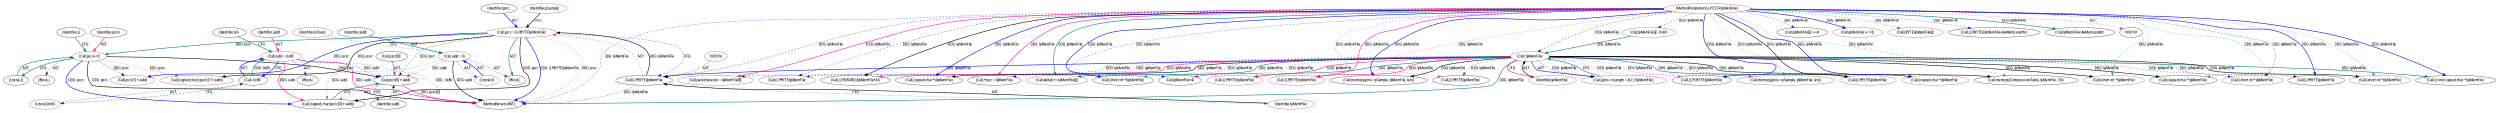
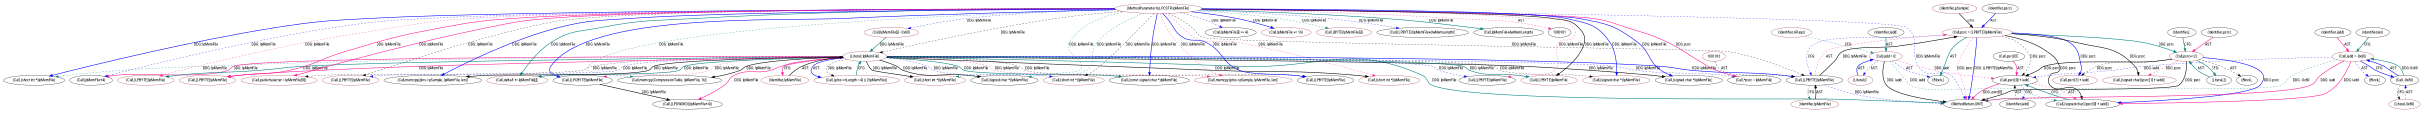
edge "(MethodParameterIn,LPCSTR lpMemFile)" -> "(Call,(LPDWORD)(lpMemFile+4))": now "(Call,(LPCBYTE)lpMemFile)" -> "(Call,(LPDWORD)(lpMemFile+4))"
edge "(MethodParameterIn,LPCSTR lpMemFile)" -> "(Call,*psrc = lpMemFile)": label "DDG: lpMemFile" -> "DDG: psrc"
node "(Call,!lpMemFile)": label "(Call,!lpMemFile)" -> "(Literal,!lpMemFile)"
